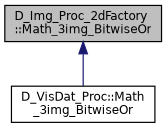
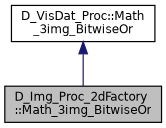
edge "D_VisDat_Proc::Math _3img_BitwiseOr" -> "D_Img_Proc_2dFactory ::Math_3img_BitwiseOr": reversed
